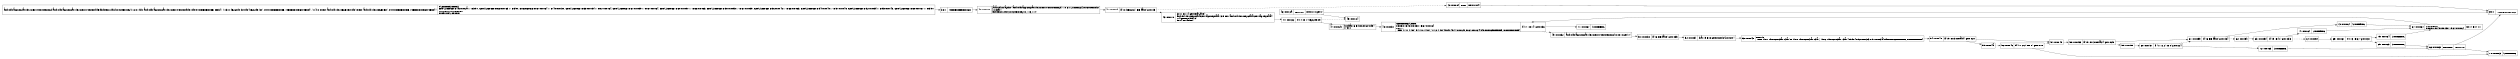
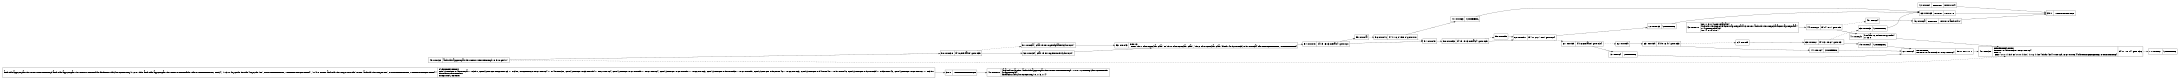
node "42: 0x000f": text "EXIT" -> "RETURN"
node "40: 0x0000": text "r0.clear()" -> "r0.appcompat()"
node "41: 0x000d": removed
node "46: 0x002a": text "return r0.get(0)" -> "return r0.android(0)"
edge "46: 0x002a" -> "45: 0x0024": reversed
node "44: 0x0022": text "if (r4 != 1) keyCode L9" -> "if (r4 != 1) goto L9"
edge "48: 0x0030" -> "49: 0x0032": reversed
edge "58: 0x0053" -> "61: 0x0059": now "58: 0x0053" -> "60: 0x0057"
node "51: 0x003a": added
node "66: 0x0063": text "RETURN" -> "EMPTY"
edge "66: 0x0063" -> "70: 0x0063": reversed
